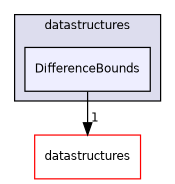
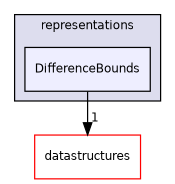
cluster "datastructures": label "datastructures" -> "representations"
